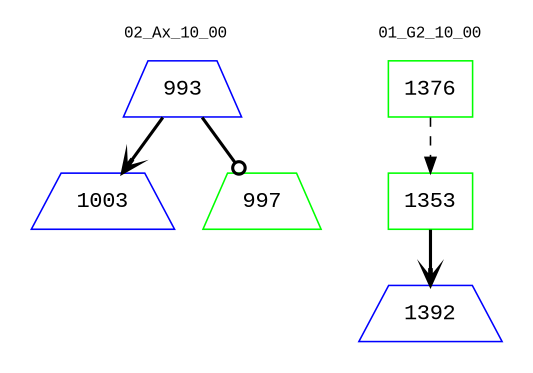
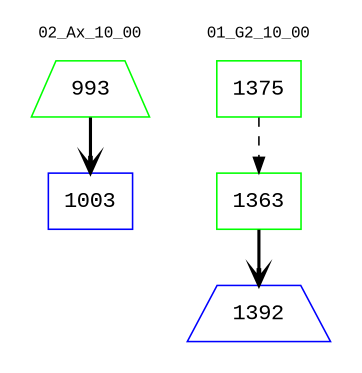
node "993": color blue -> green
node "1376": label "1376" -> "1375"
node "1003": shape trapezium -> box
node "997": removed
node "1353": label "1353" -> "1363"
